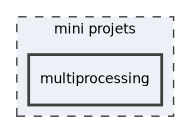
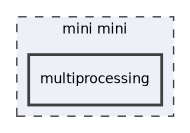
cluster "mini projets": label "mini projets" -> "mini mini"
